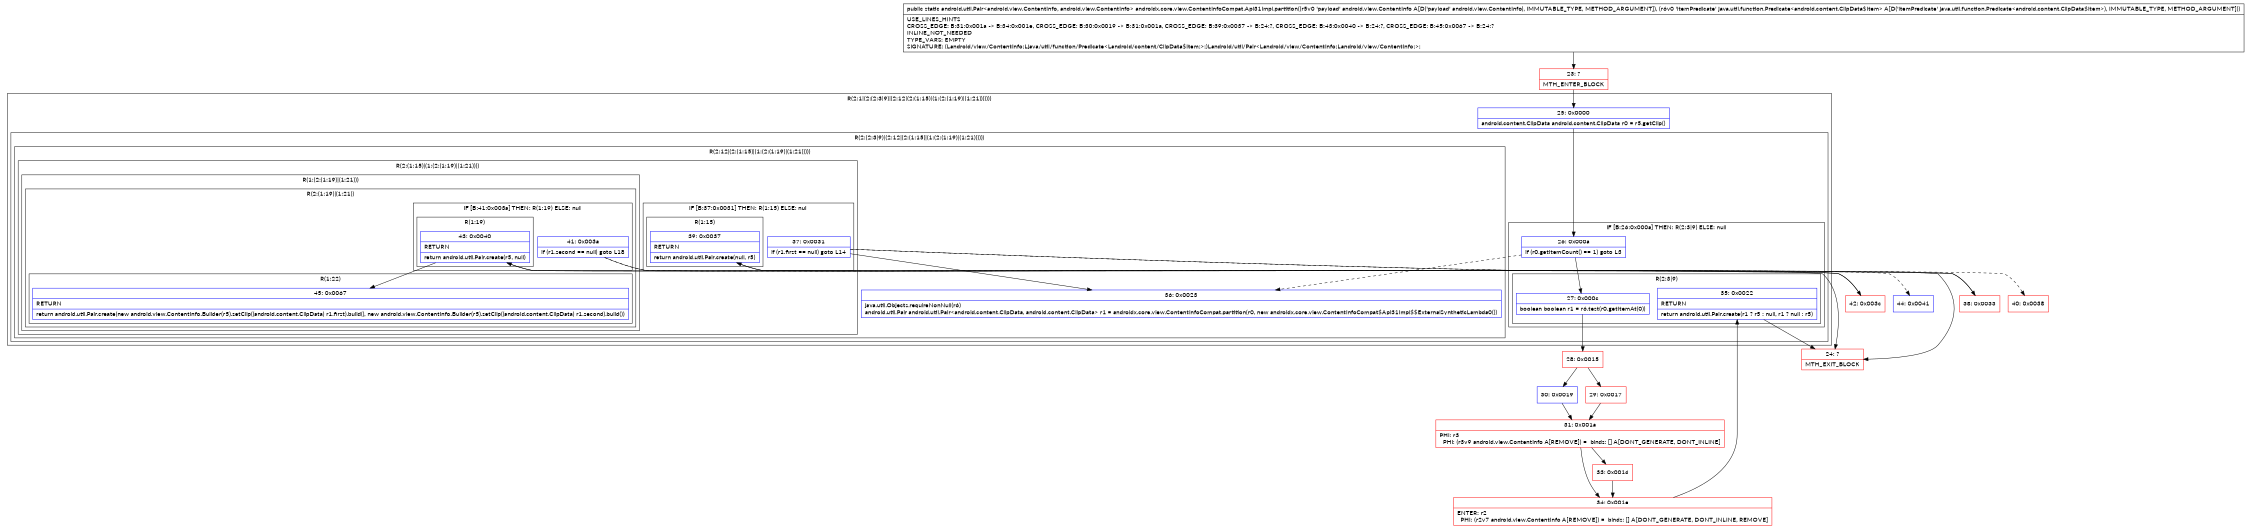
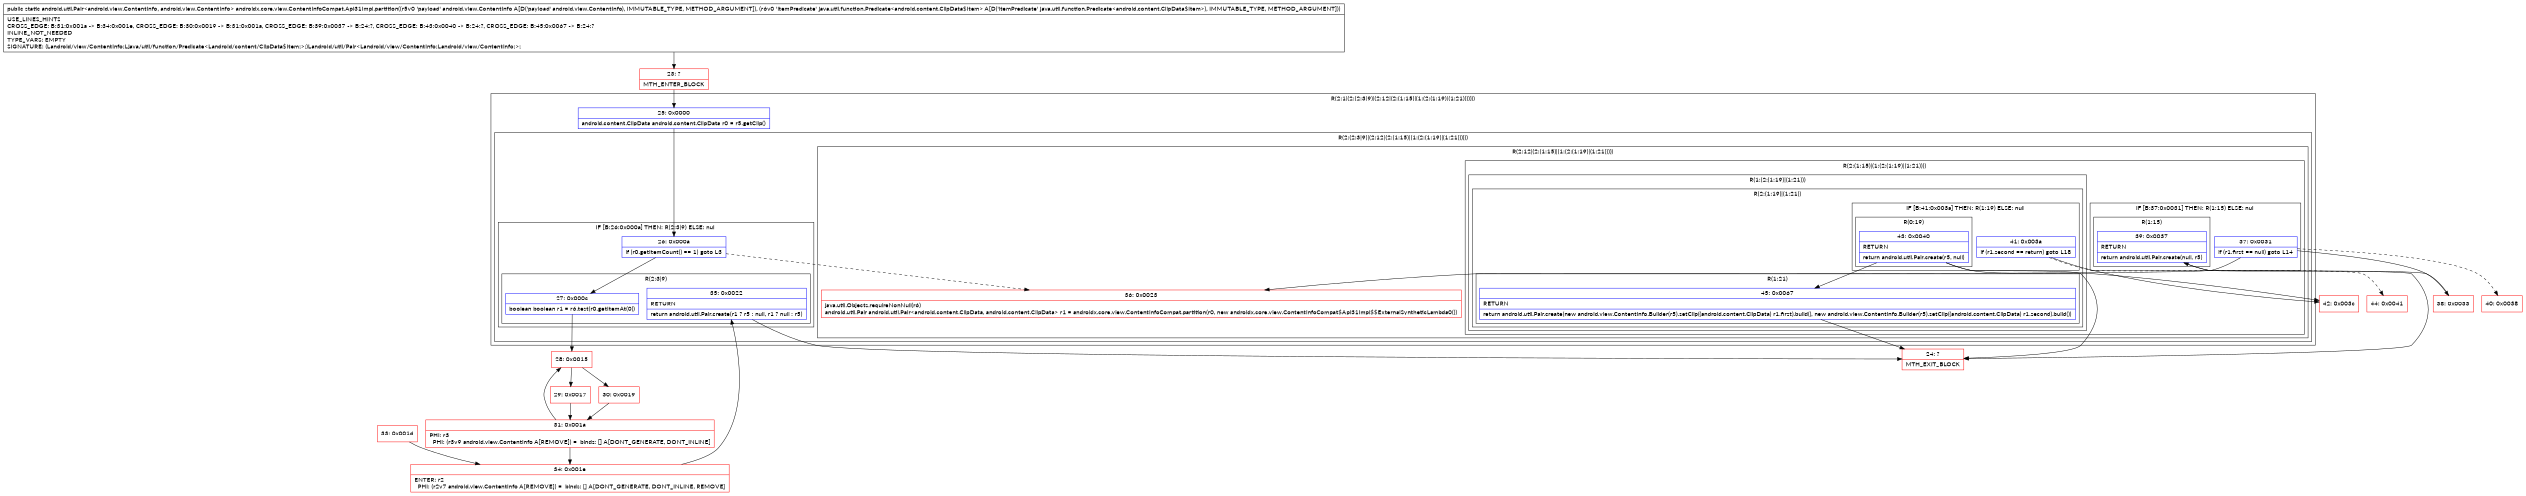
cluster "R(1:19)": label "R(1:19)" -> "R(0:19)"
node "41: 0x003a": text "if (r1.second == null) goto L18" -> "if (r1.second == return) goto L18"
edge "42: 0x003c" -> "43: 0x0040": reversed
cluster "R(1:22)": label "R(1:22)" -> "R(1:21)"
node "36: 0x0023": color blue -> red
node "44: 0x0041": color blue -> red
edge "45: 0x0067" -> "24: ?": added
node "30: 0x0019": color blue -> red
edge "31: 0x001a" -> "33: 0x001d": now "31: 0x001a" -> "28: 0x0015"
